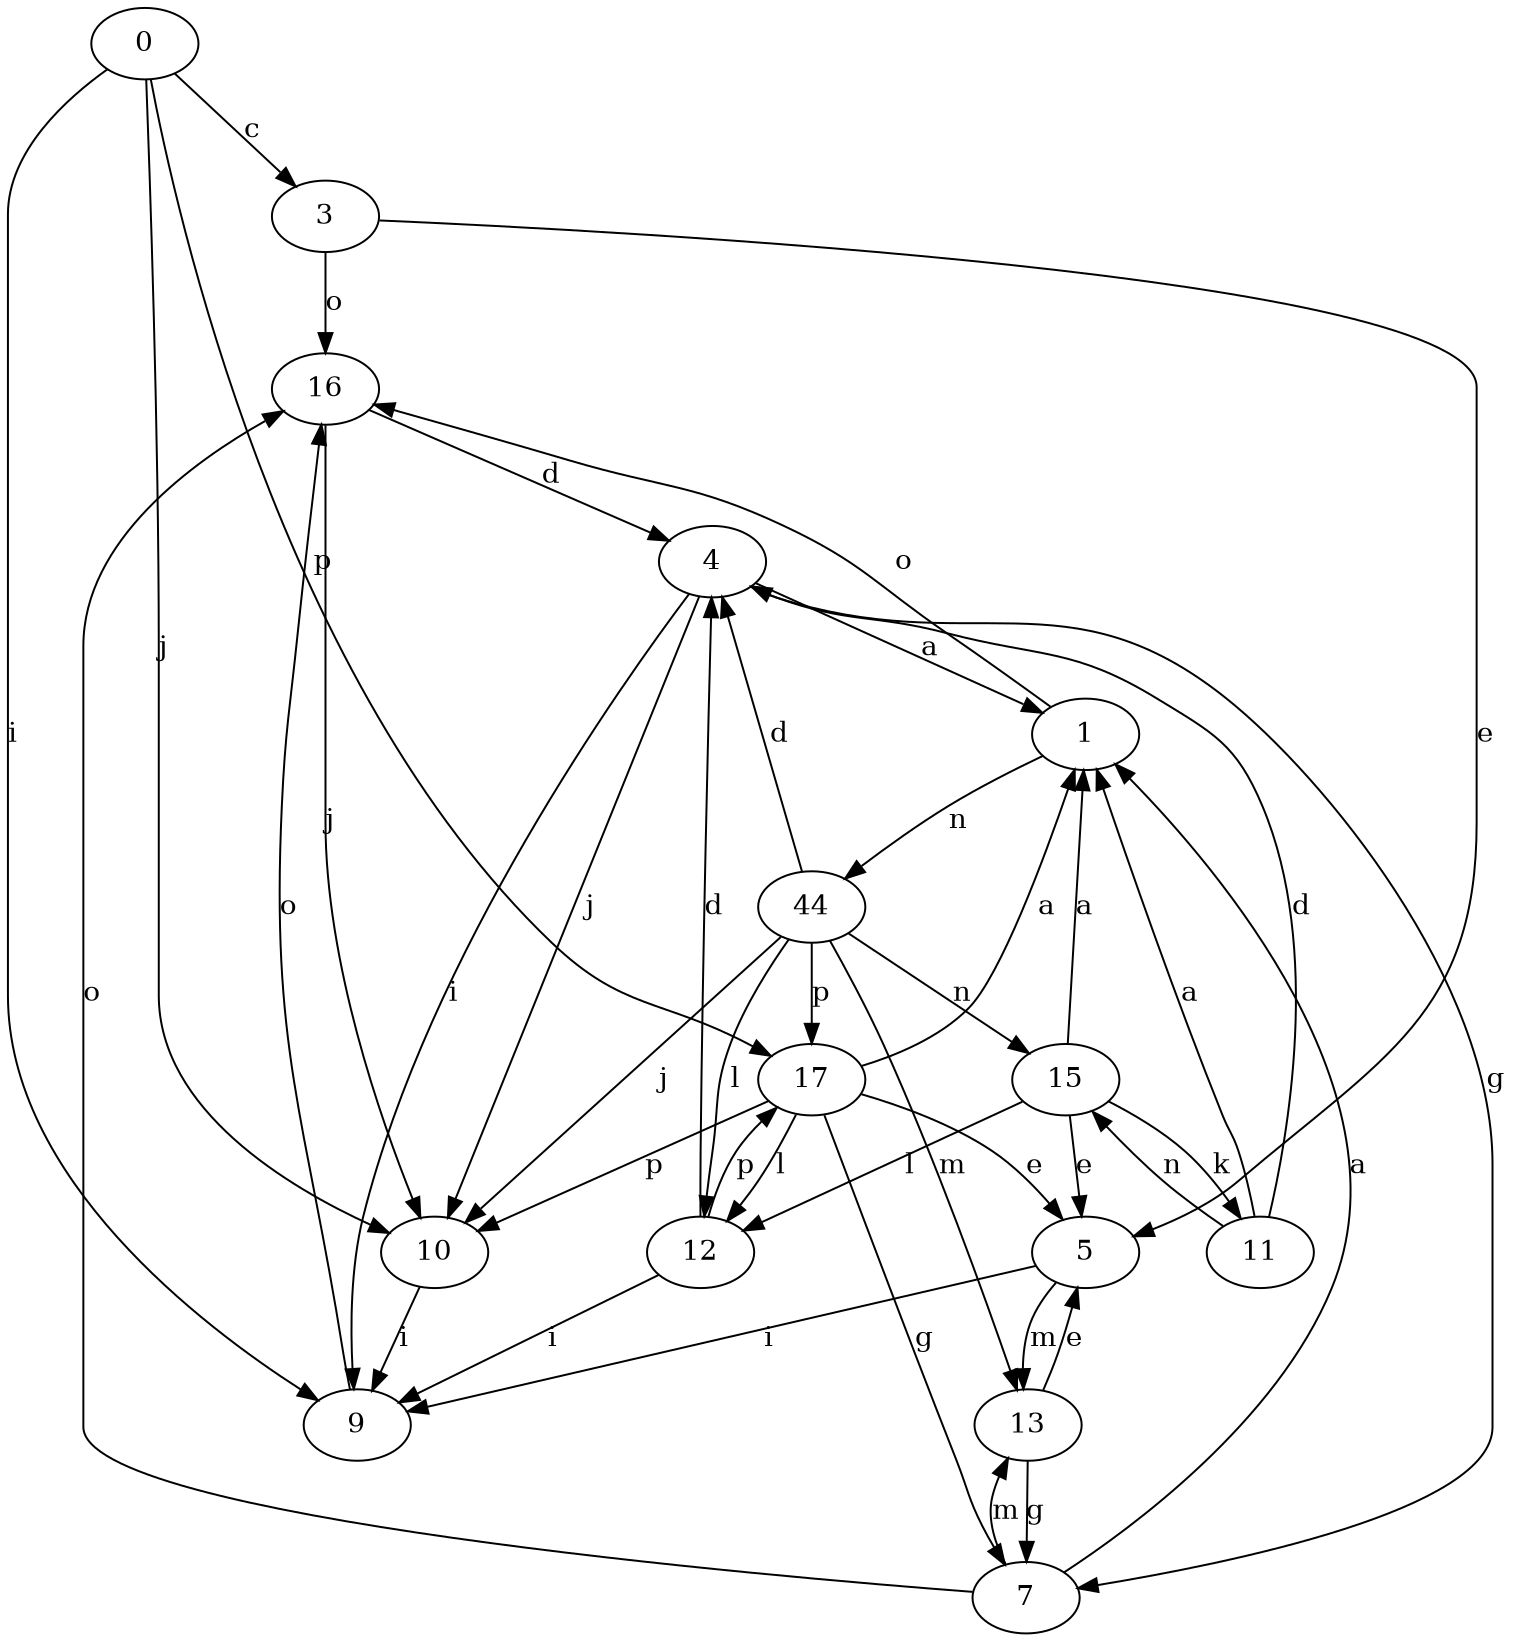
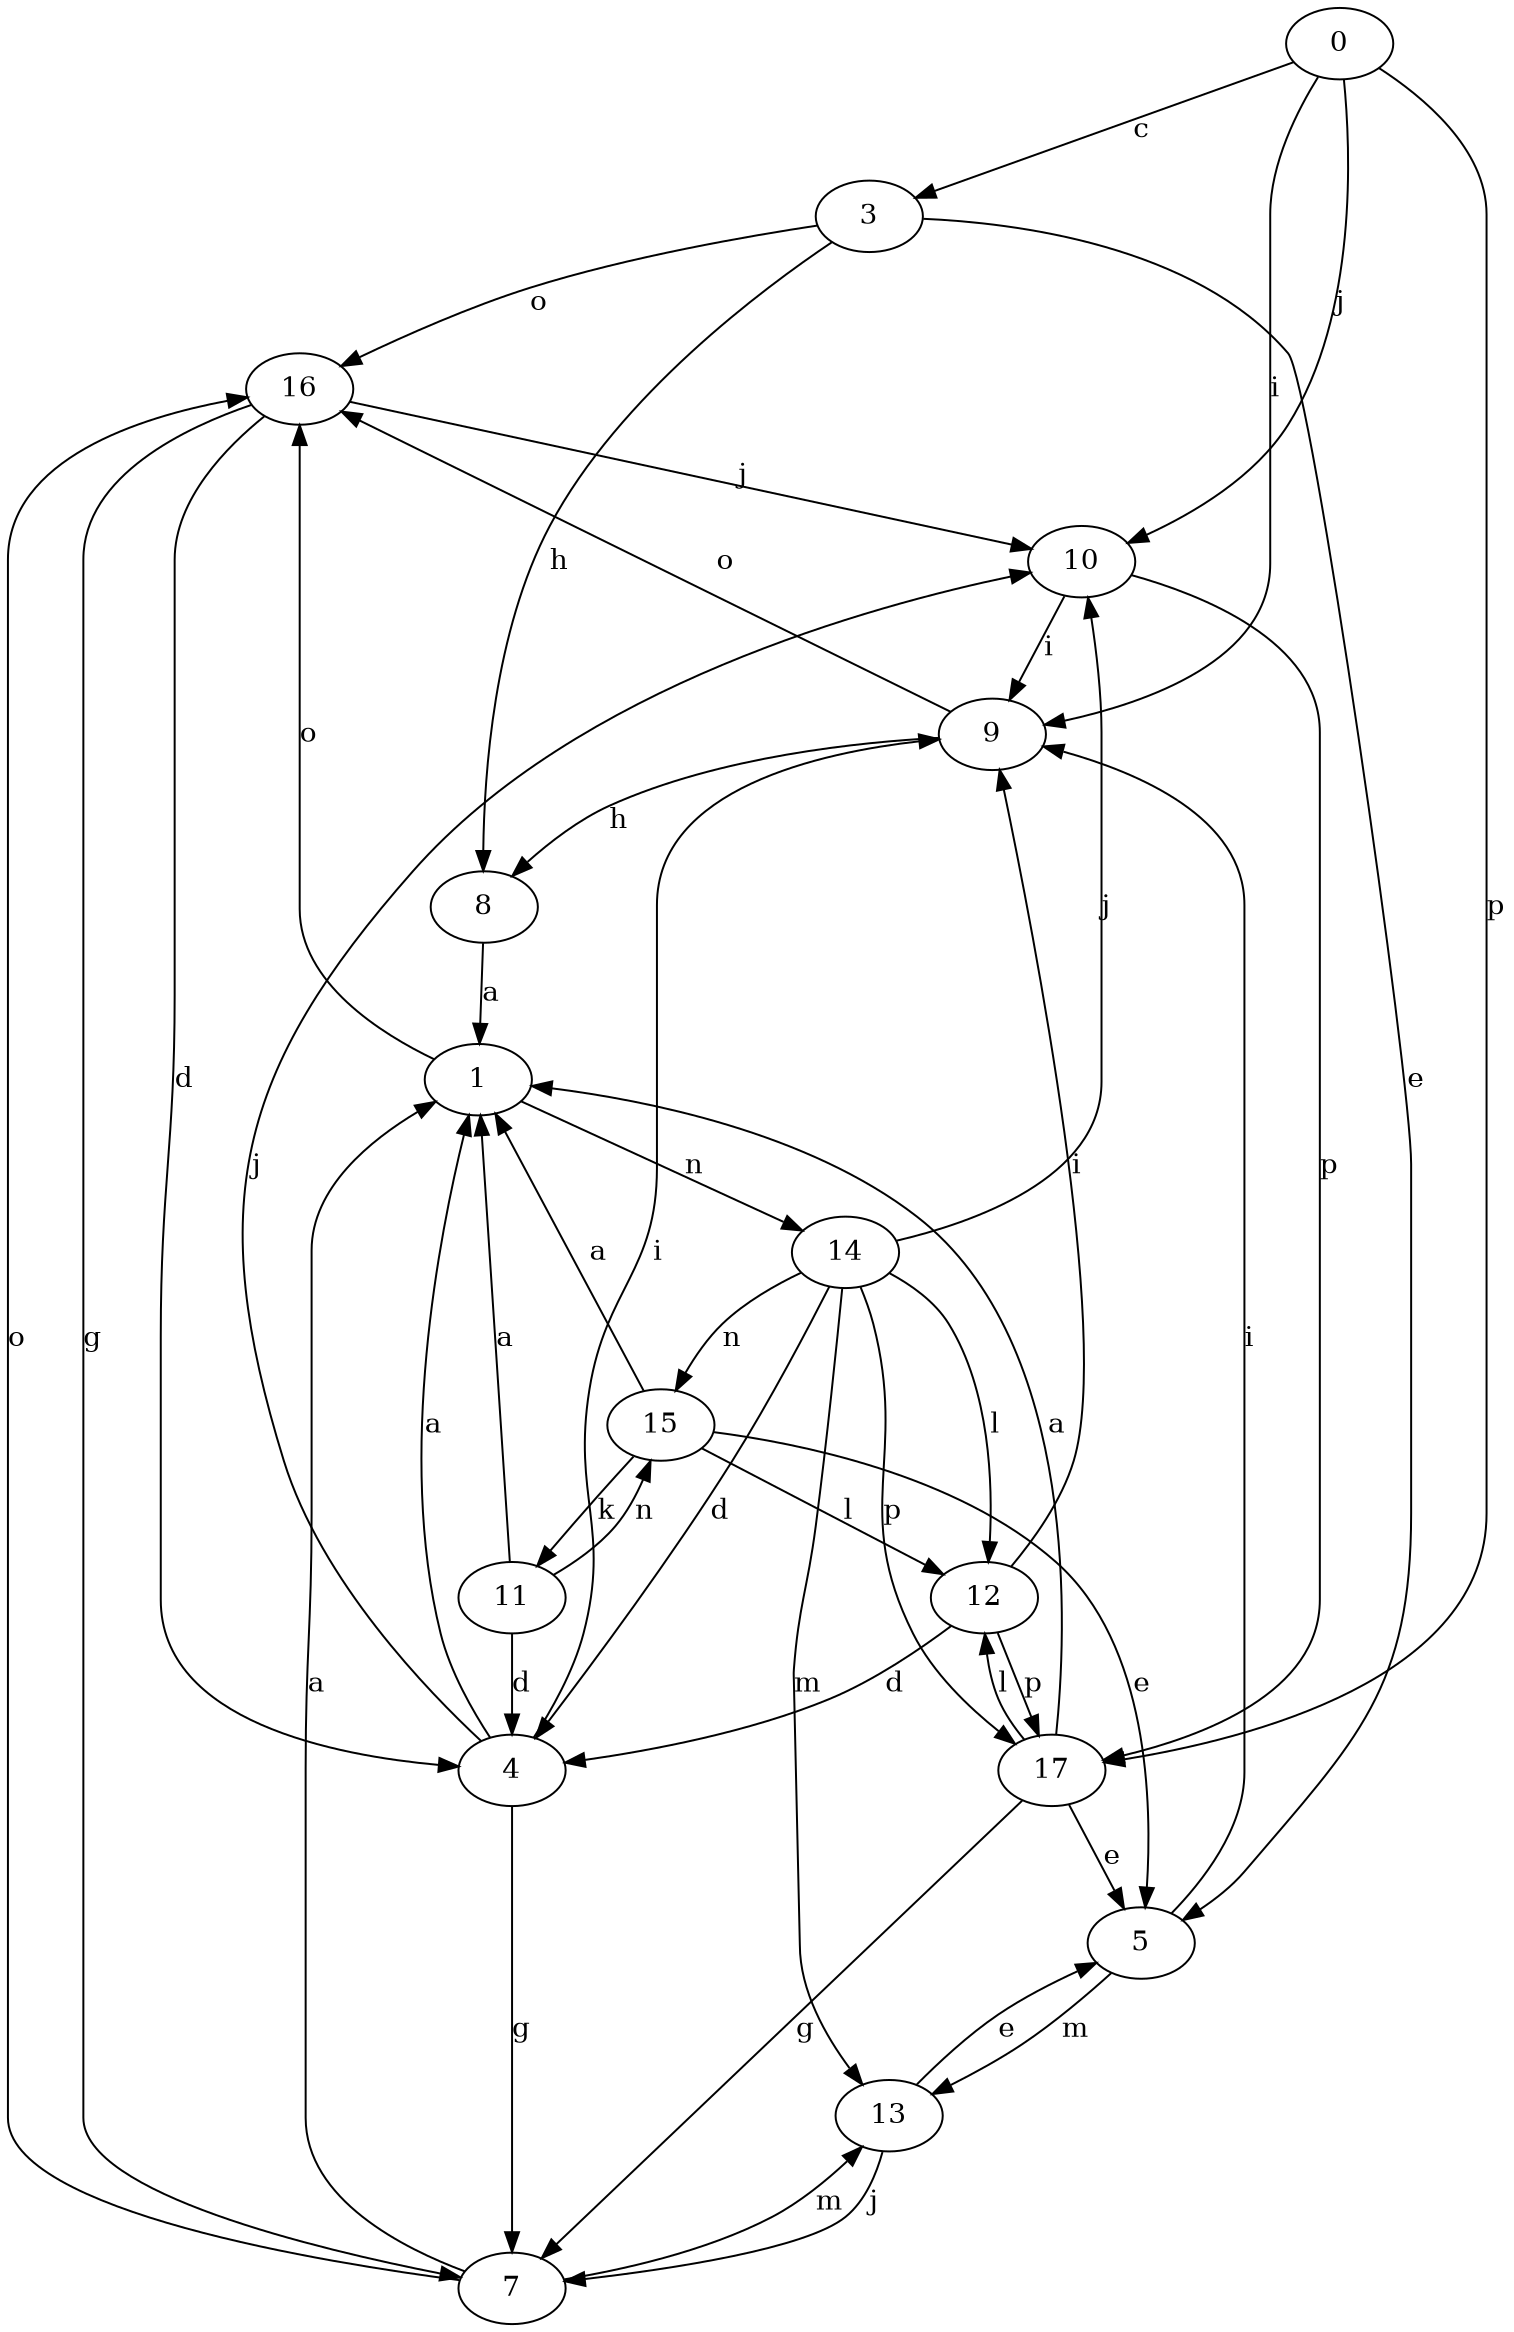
node "8": added
node "44": label "44" -> "14"
edge "17" -> "10": reversed
edge "16" -> "7": added, label "g"
edge "13" -> "7": label "g" -> "j"
